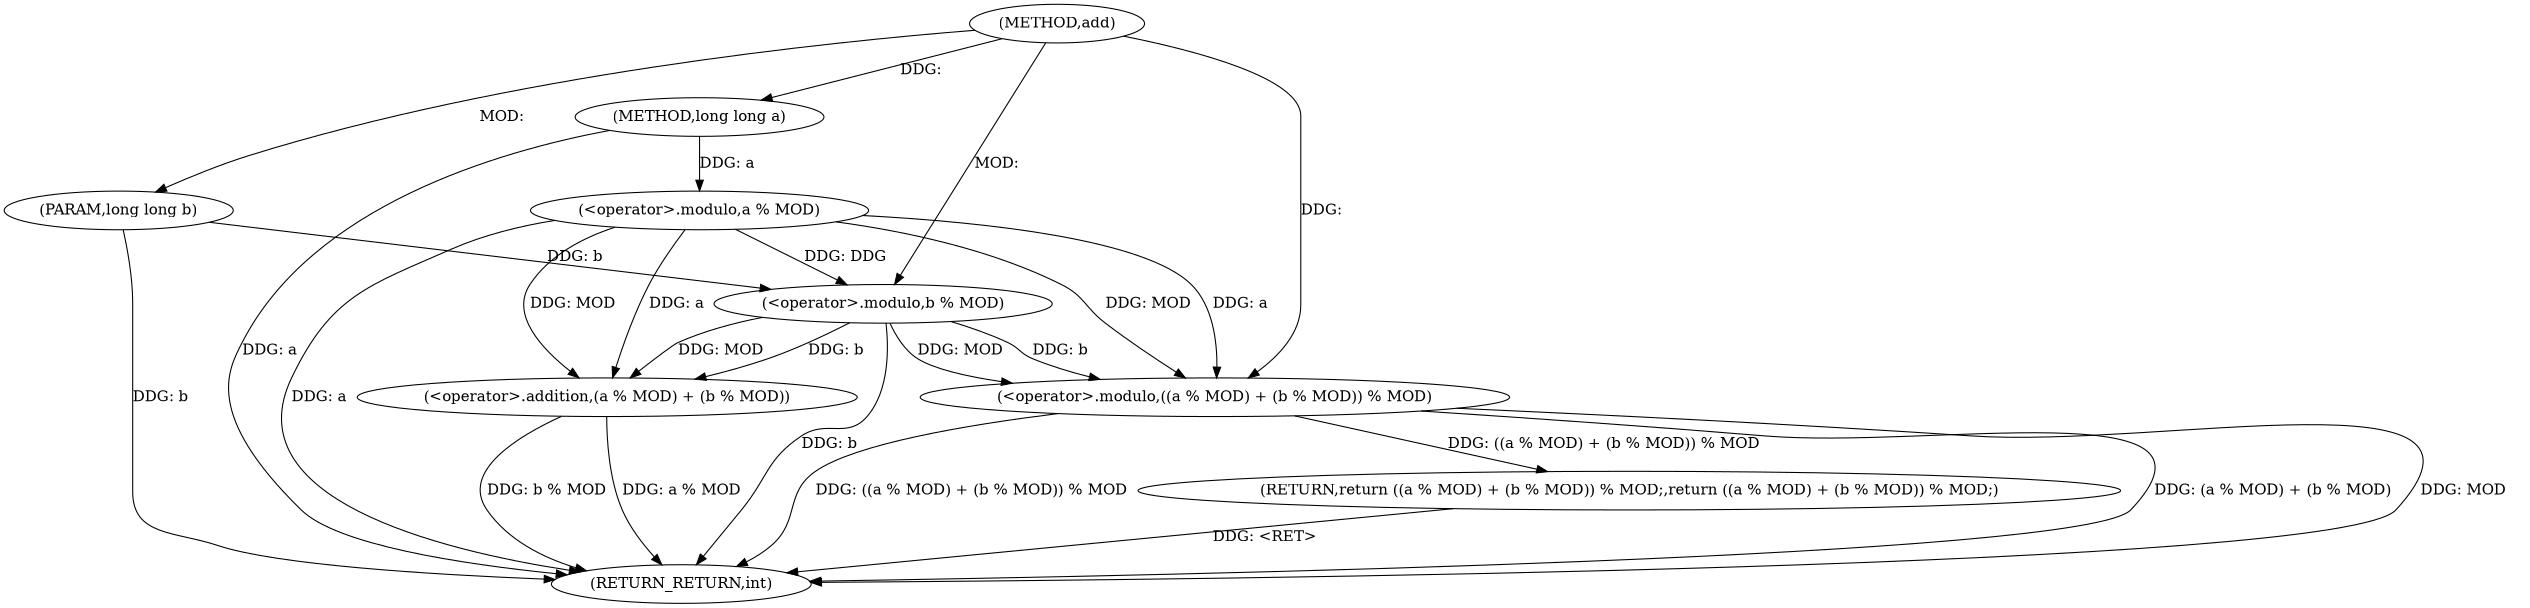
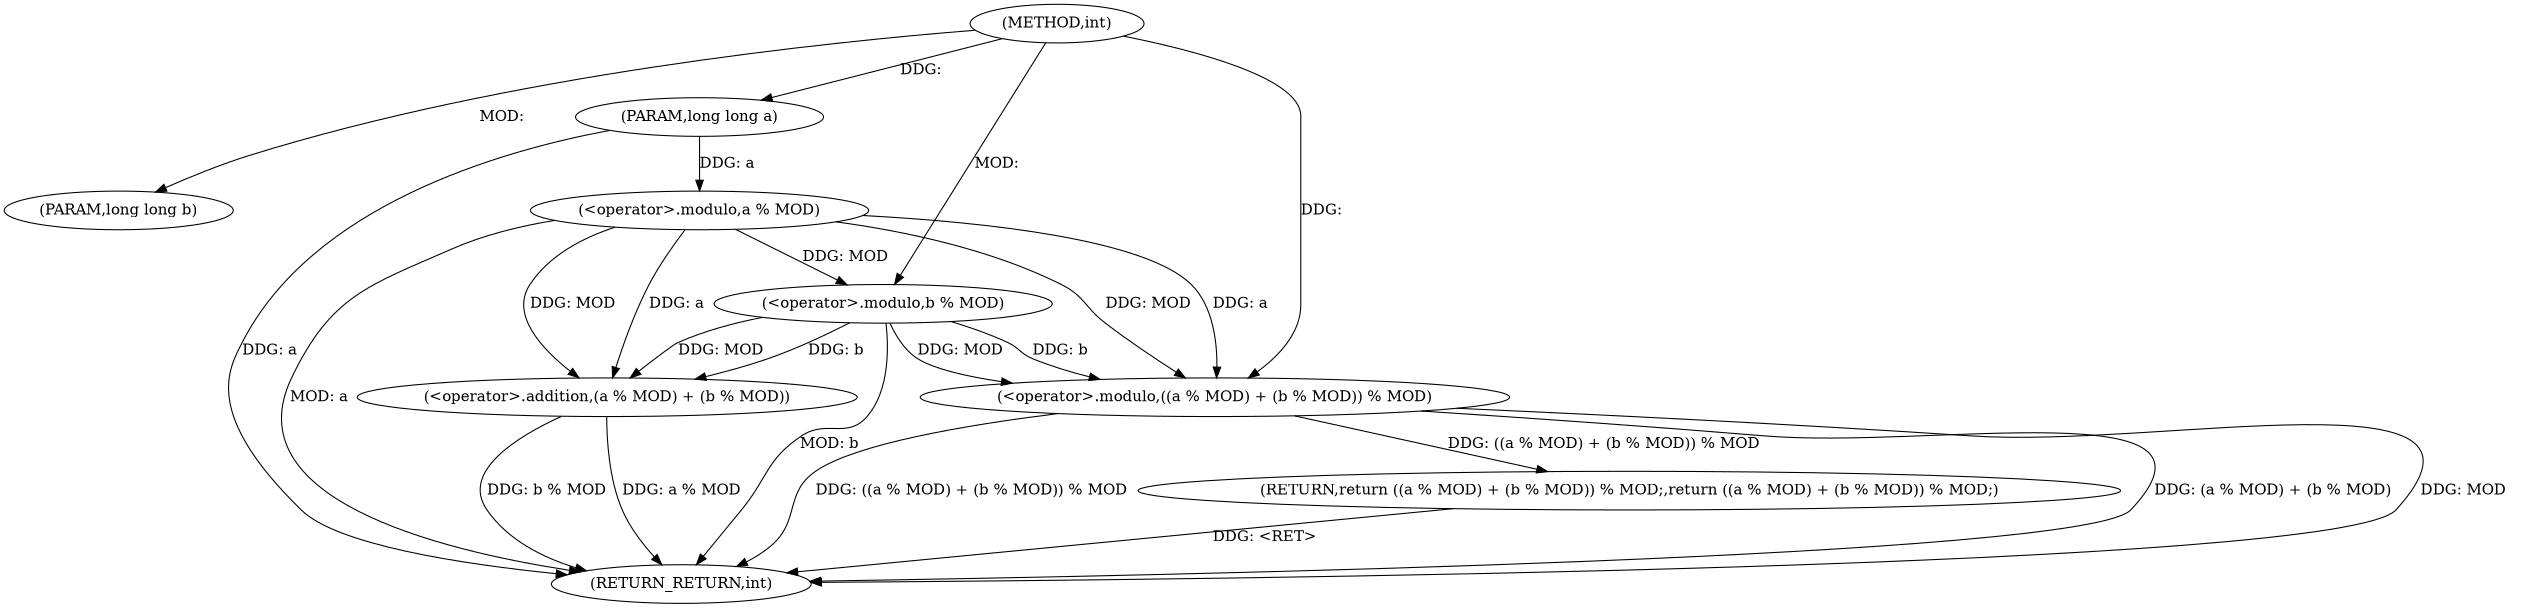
node "(METHOD,add)": label "(METHOD,add)" -> "(METHOD,int)"
node "(METHOD,long long a)": label "(METHOD,long long a)" -> "(PARAM,long long a)"
edge "(PARAM,long long b)" -> "(<operator>.modulo,b % MOD)": removed, label "DDG: b"
edge "(<operator>.modulo,a % MOD)" -> "(<operator>.modulo,b % MOD)": label "DDG: DDG" -> "DDG: MOD"
edge "(<operator>.modulo,a % MOD)" -> "(RETURN_RETURN,int)": label "DDG: a" -> "MOD: a"
edge "(<operator>.modulo,b % MOD)" -> "(RETURN_RETURN,int)": label "DDG: b" -> "MOD: b"
edge "(PARAM,long long b)" -> "(RETURN_RETURN,int)": removed, label "DDG: b"
